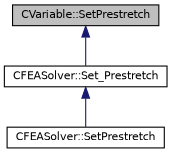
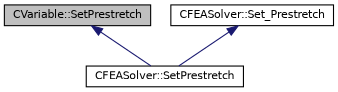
edge "CFEASolver::Set_Prestretch" -> "CVariable::SetPrestretch": now "CFEASolver::SetPrestretch" -> "CVariable::SetPrestretch"
